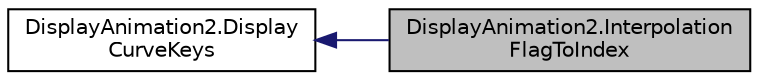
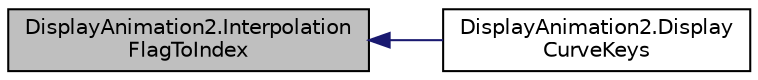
edge "DisplayAnimation2.Interpolation FlagToIndex" -> "DisplayAnimation2.Display CurveKeys": reversed
